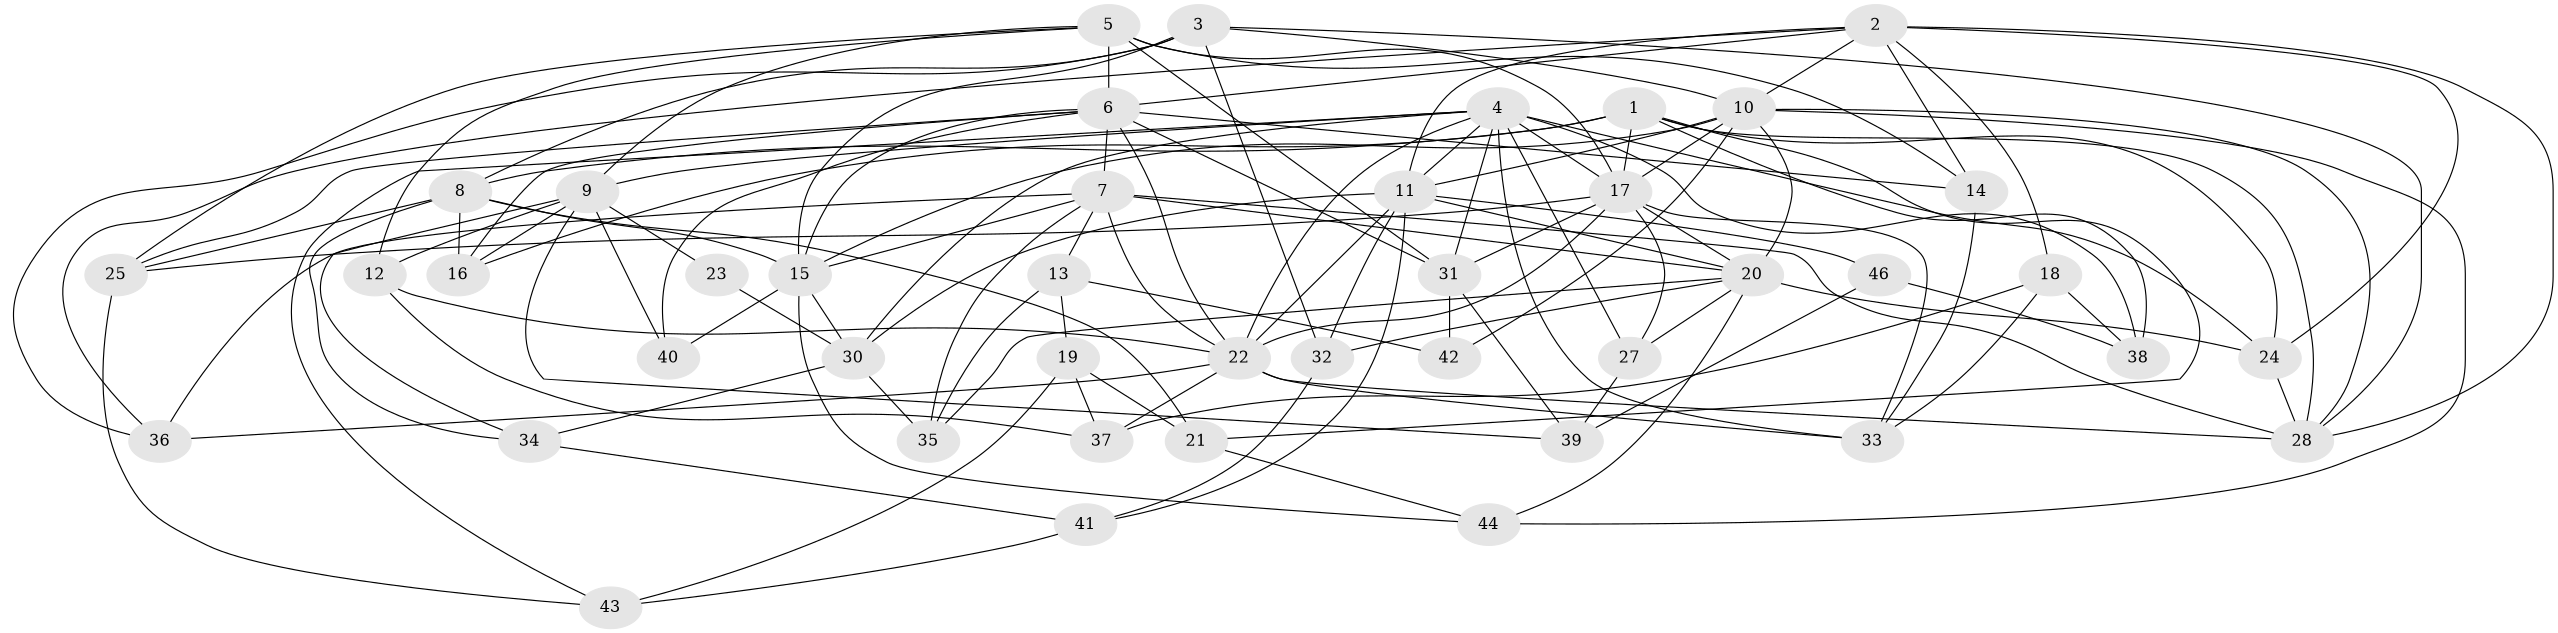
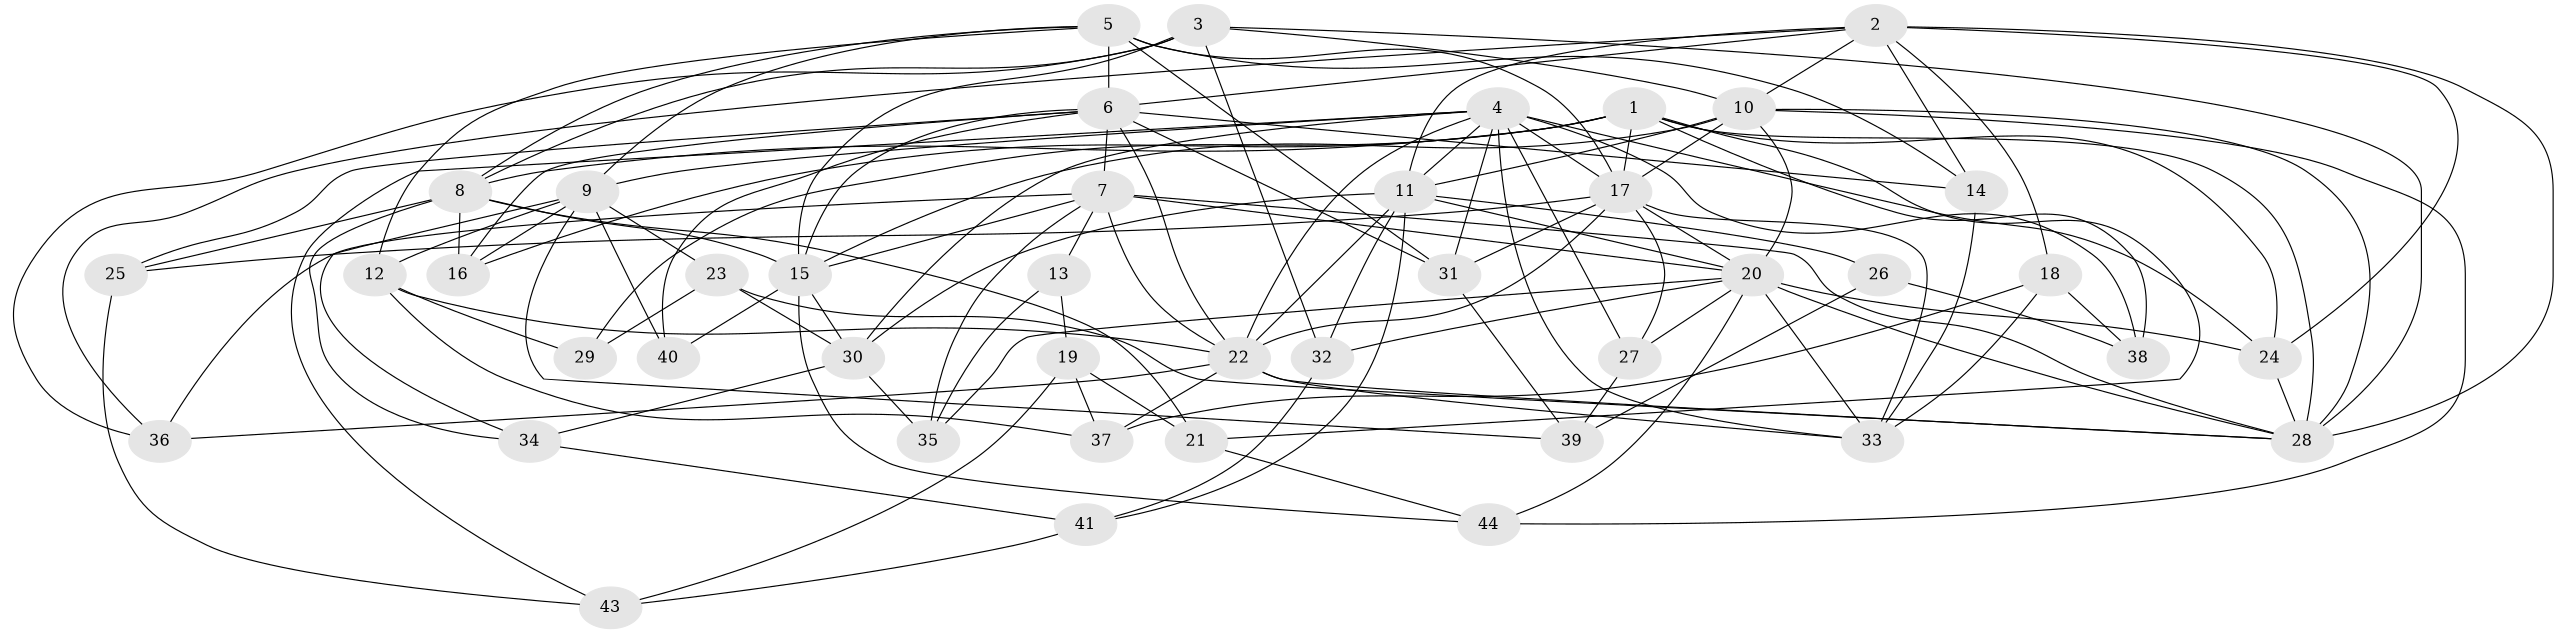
edge "5" -- "25": now "5" -- "8"
node "46": label "46" -> "26"
node "29": added
node "42": removed
edge "20" -- "33": added
edge "20" -- "28": added
edge "23" -- "28": added
